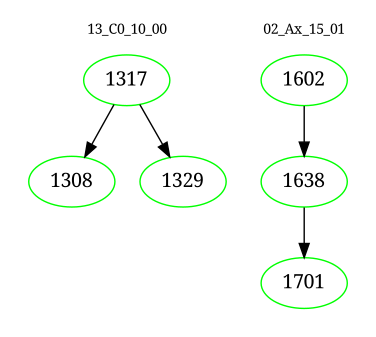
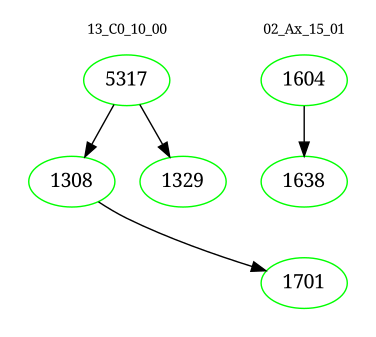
node "1317": label "1317" -> "5317"
node "1602": label "1602" -> "1604"
edge "1638" -> "1701": now "1308" -> "1701"
